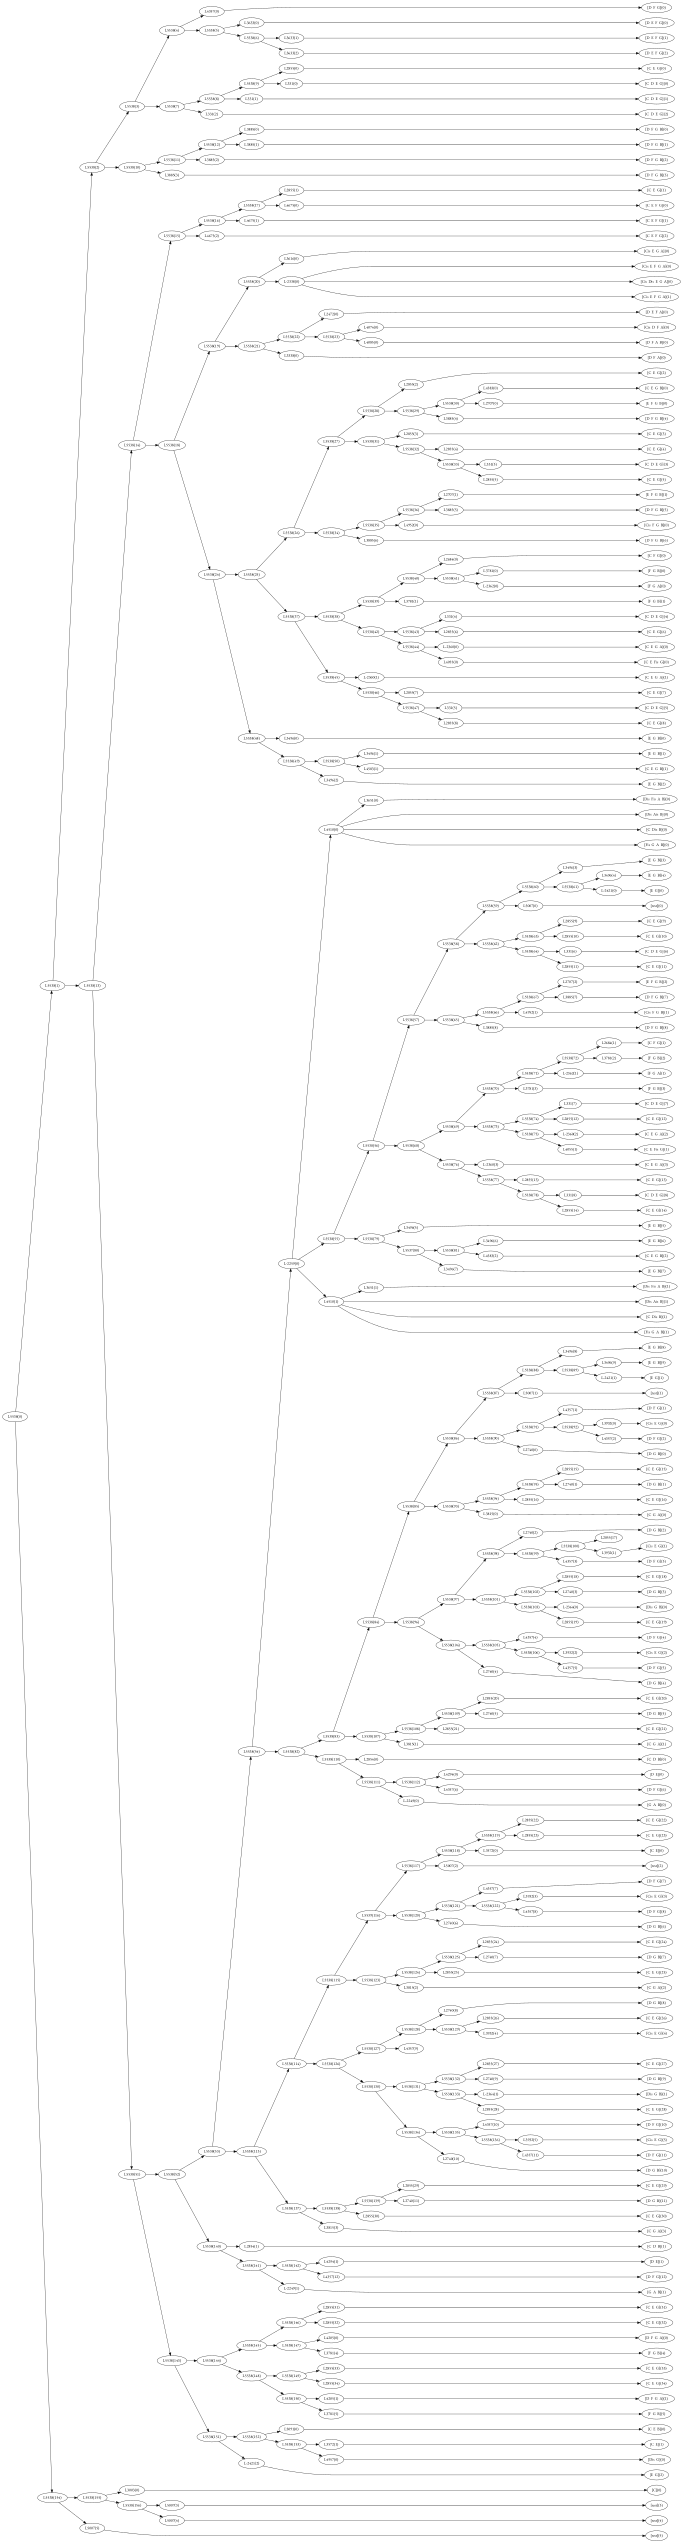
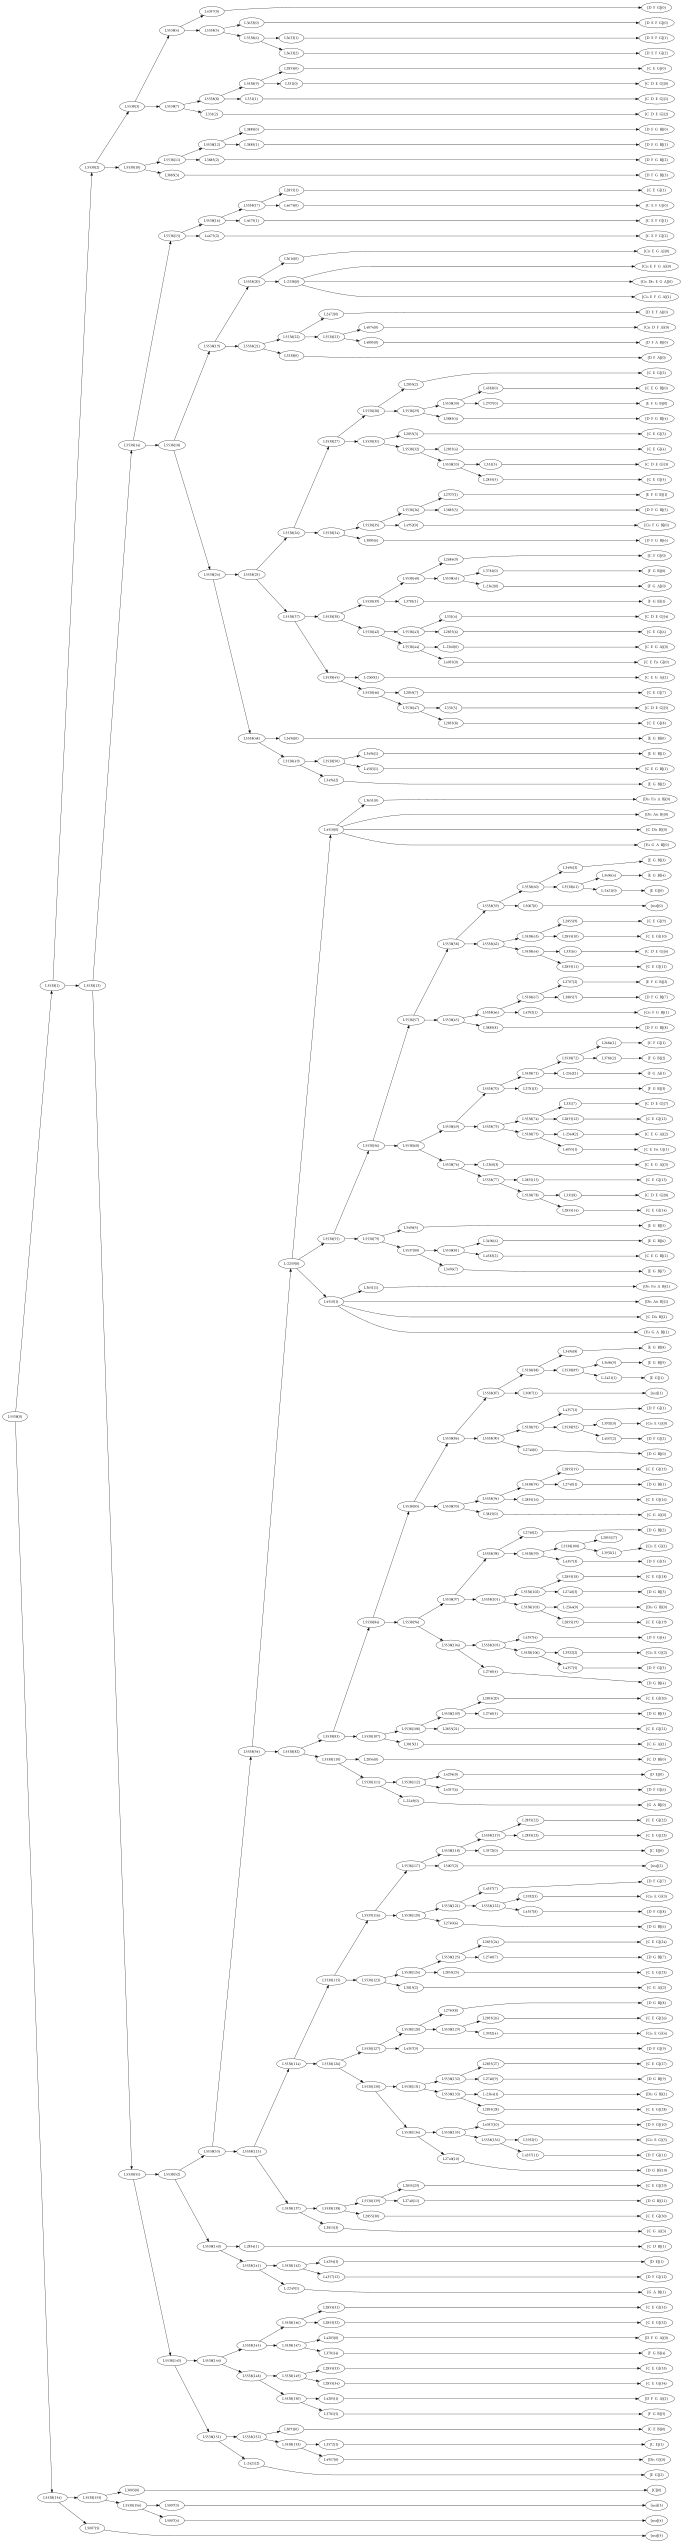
node "[D  F  G](9)": added
